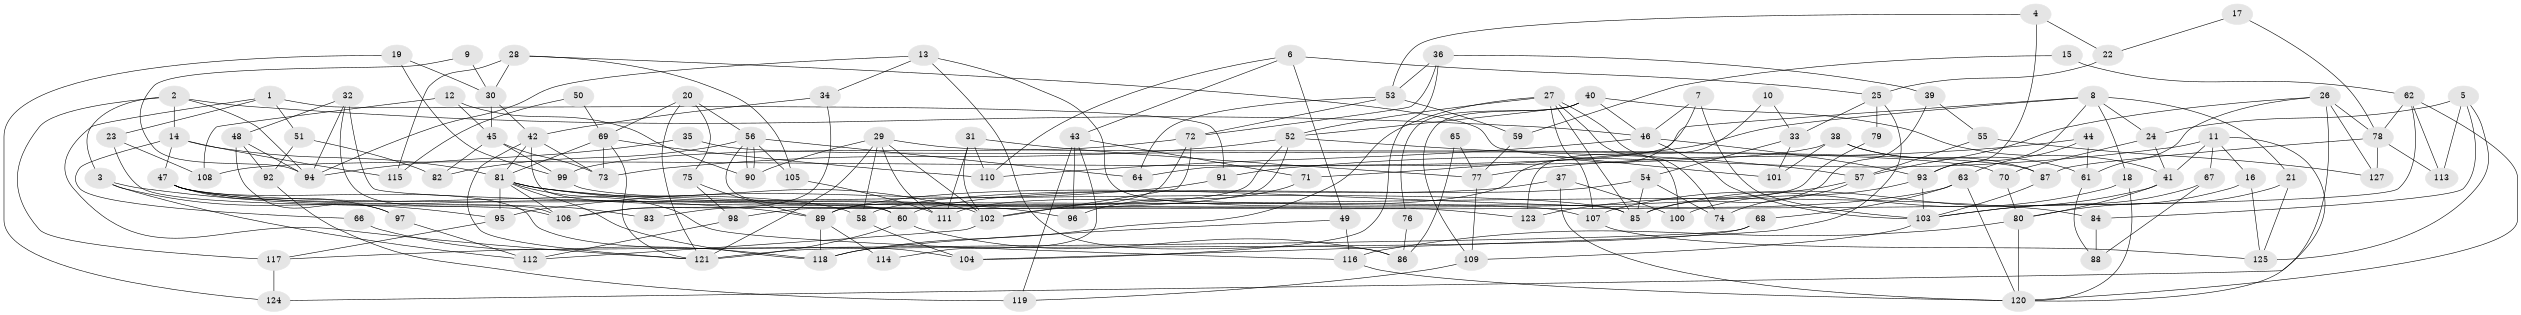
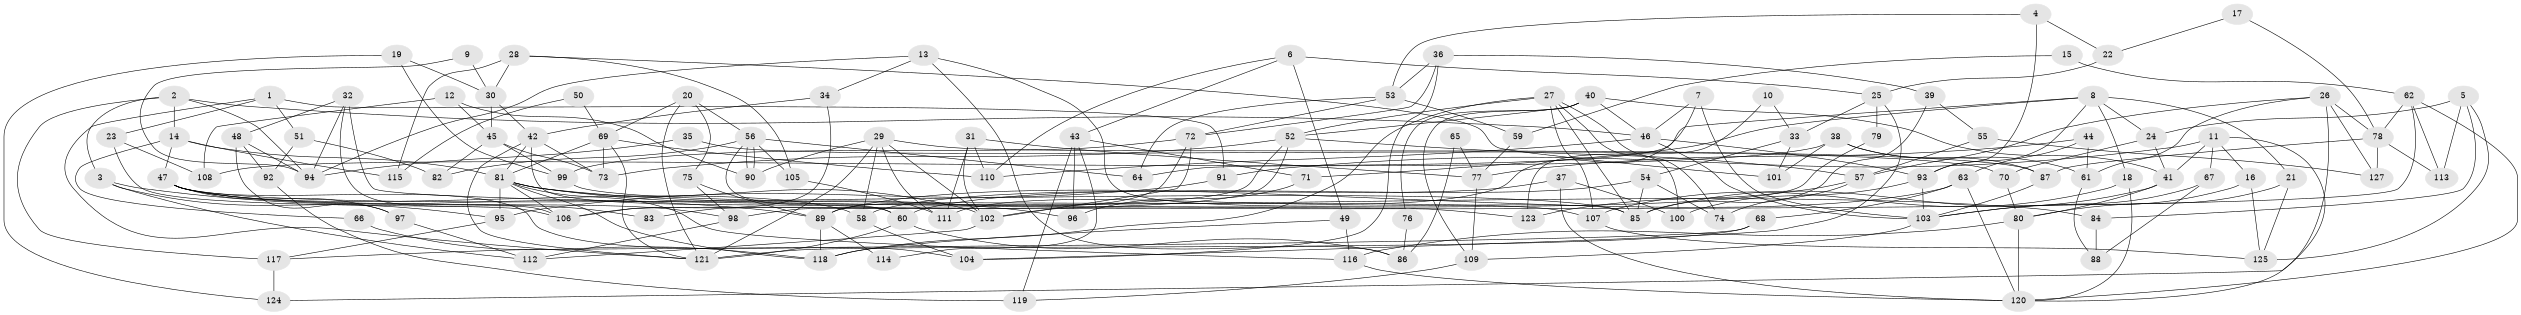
edge "47" -- "98": added
